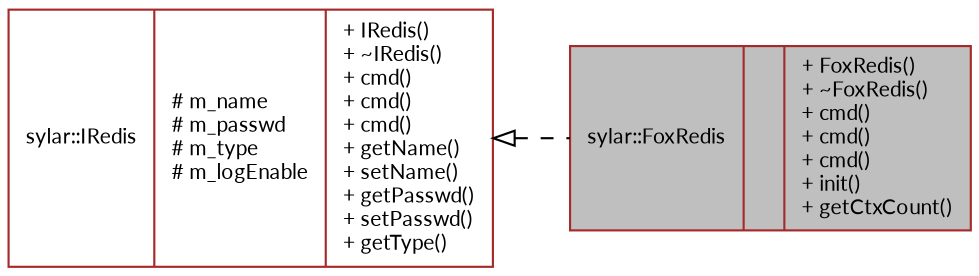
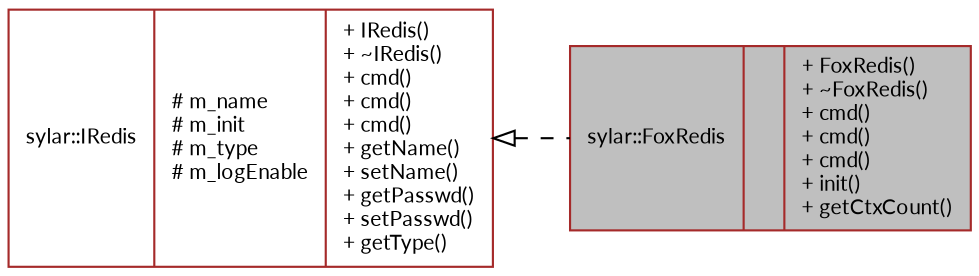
node "sylar::IRedis": text "# m_passwd" -> "# m_init"
